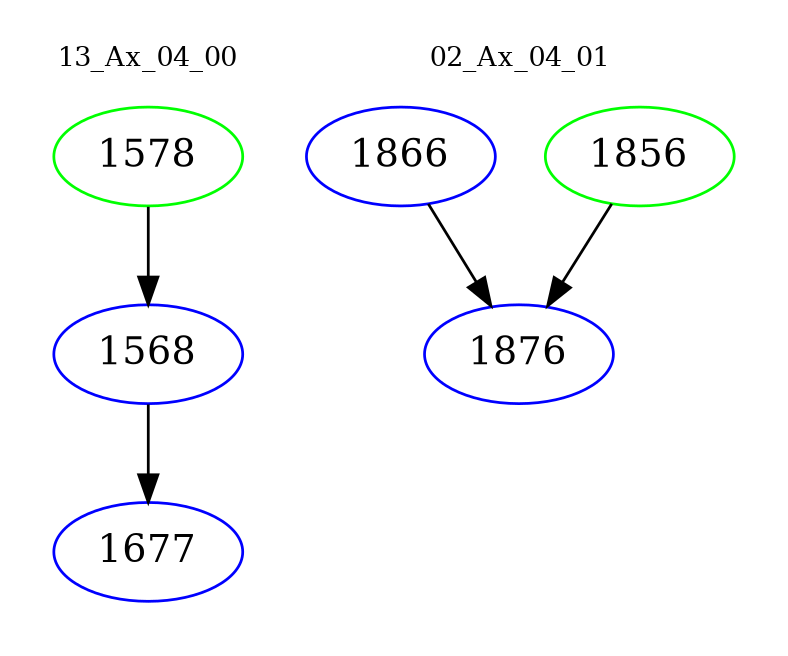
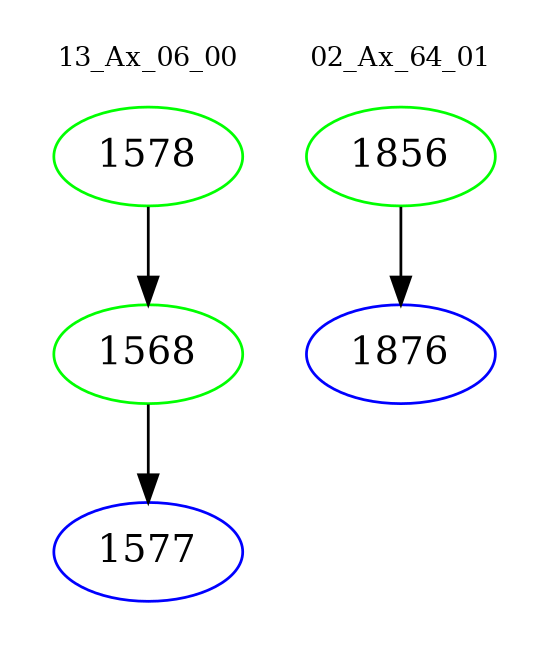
cluster "13_Ax_04_00": label "13_Ax_04_00" -> "13_Ax_06_00"
cluster "02_Ax_04_01": label "02_Ax_04_01" -> "02_Ax_64_01"
node "1866": removed
node "1568": color blue -> green
node "1677": label "1677" -> "1577"
